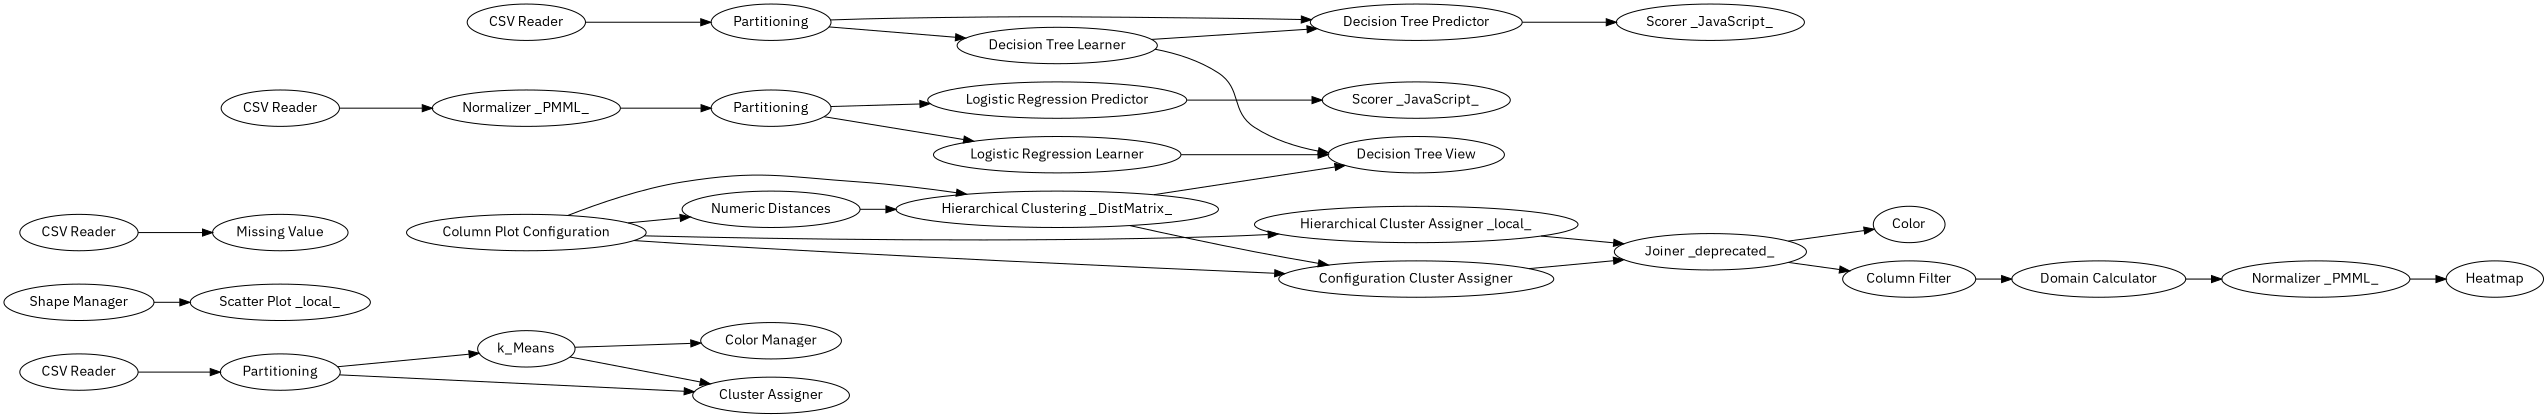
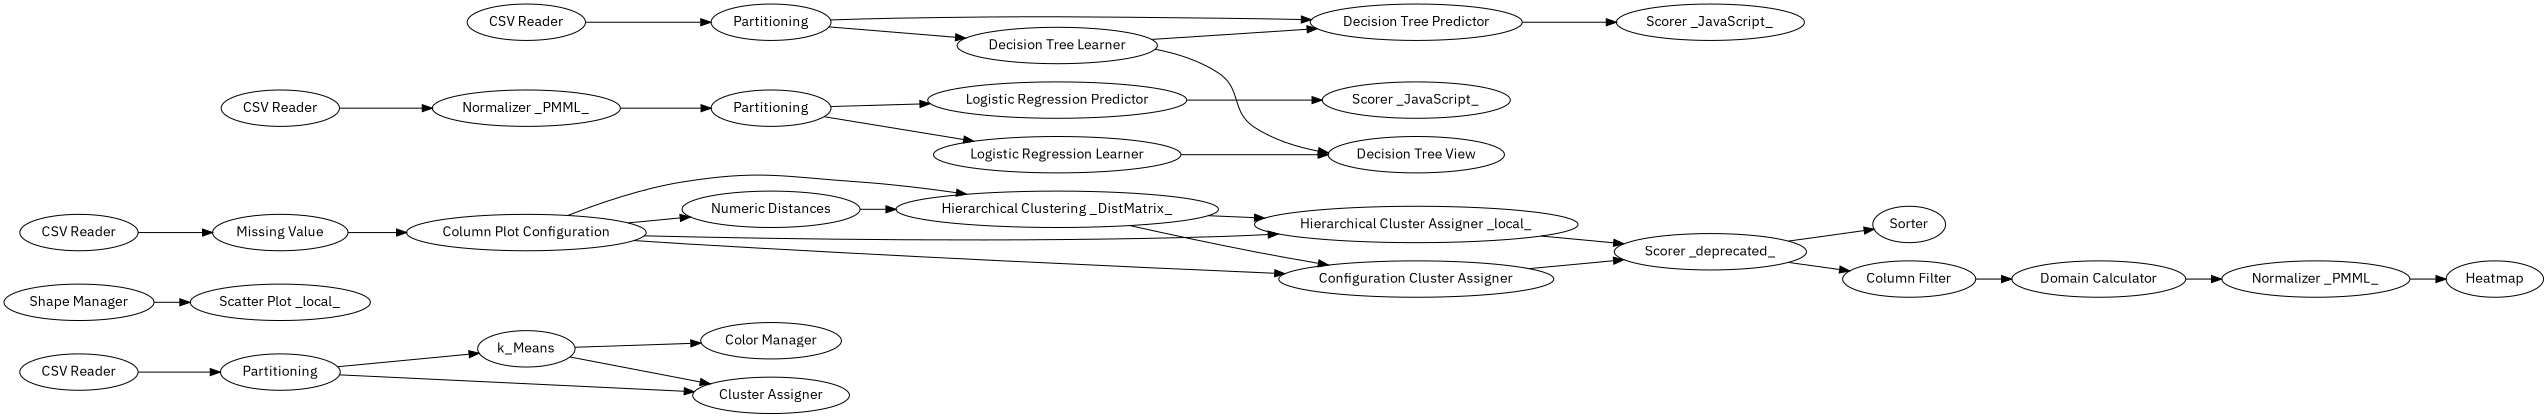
edge "Hierarchical Clustering _DistMatrix_" -> "Decision Tree View": now "Hierarchical Clustering _DistMatrix_" -> "Hierarchical Cluster Assigner _local_"
node "Color": label "Color" -> "Sorter"
edge "Missing Value" -> "Column Plot Configuration": added
node "Joiner _deprecated_": label "Joiner _deprecated_" -> "Scorer _deprecated_"
